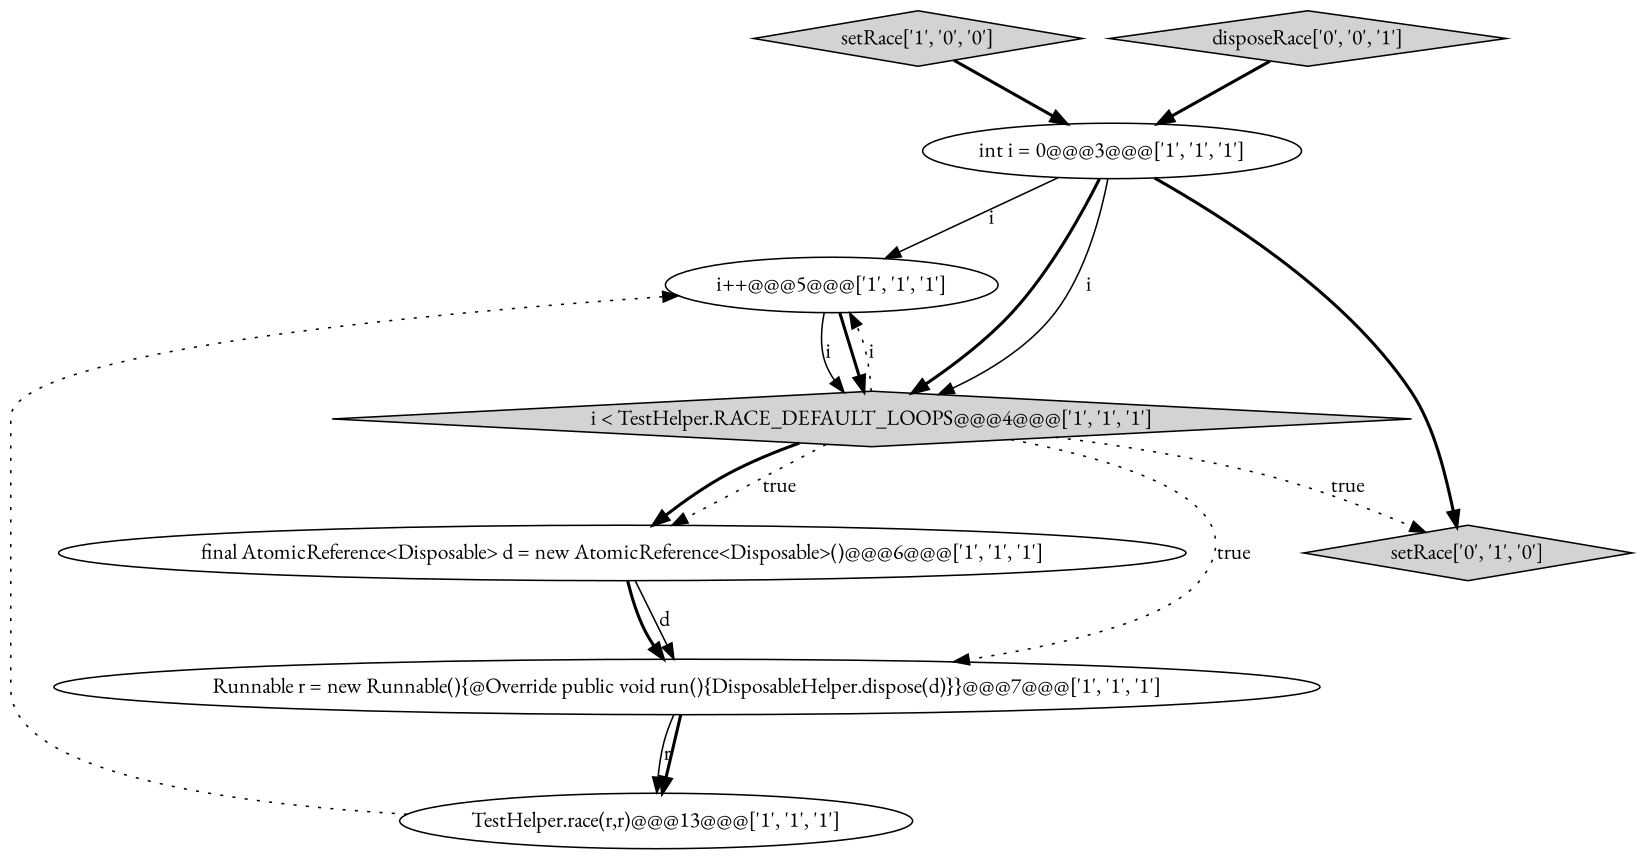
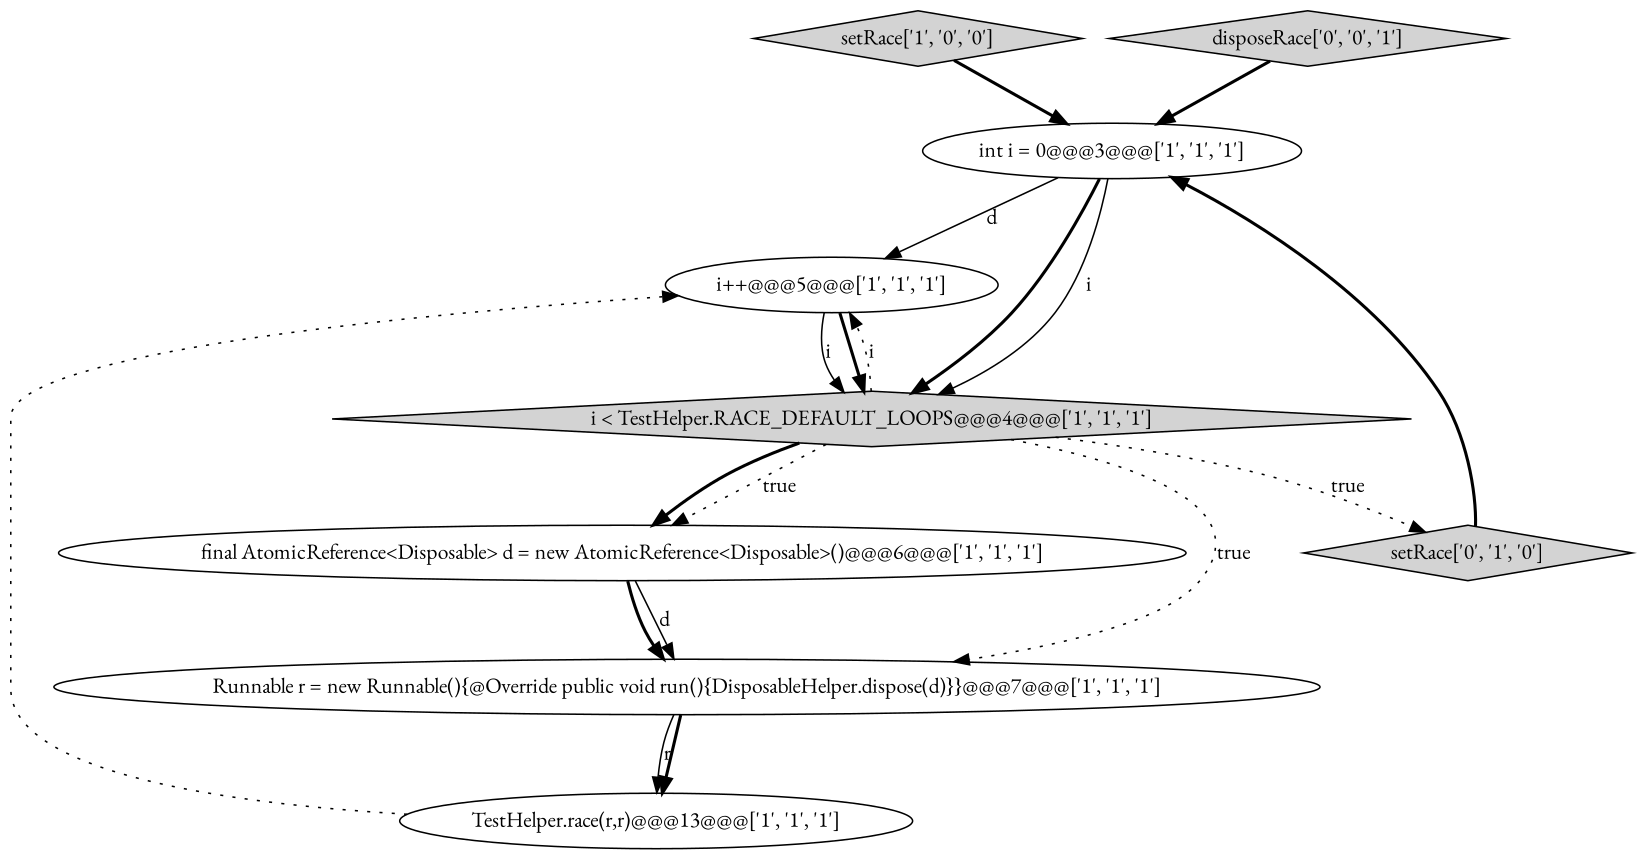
edge "int i = 0@@@3@@@['1', '1', '1']" -> "i++@@@5@@@['1', '1', '1']": label "i" -> "d"
edge "int i = 0@@@3@@@['1', '1', '1']" -> "setRace['0', '1', '0']": reversed
